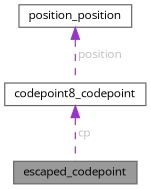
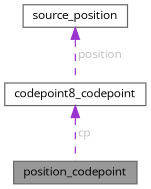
node "position_position": label "position_position" -> "source_position"
node "escaped_codepoint": label "escaped_codepoint" -> "position_codepoint"
